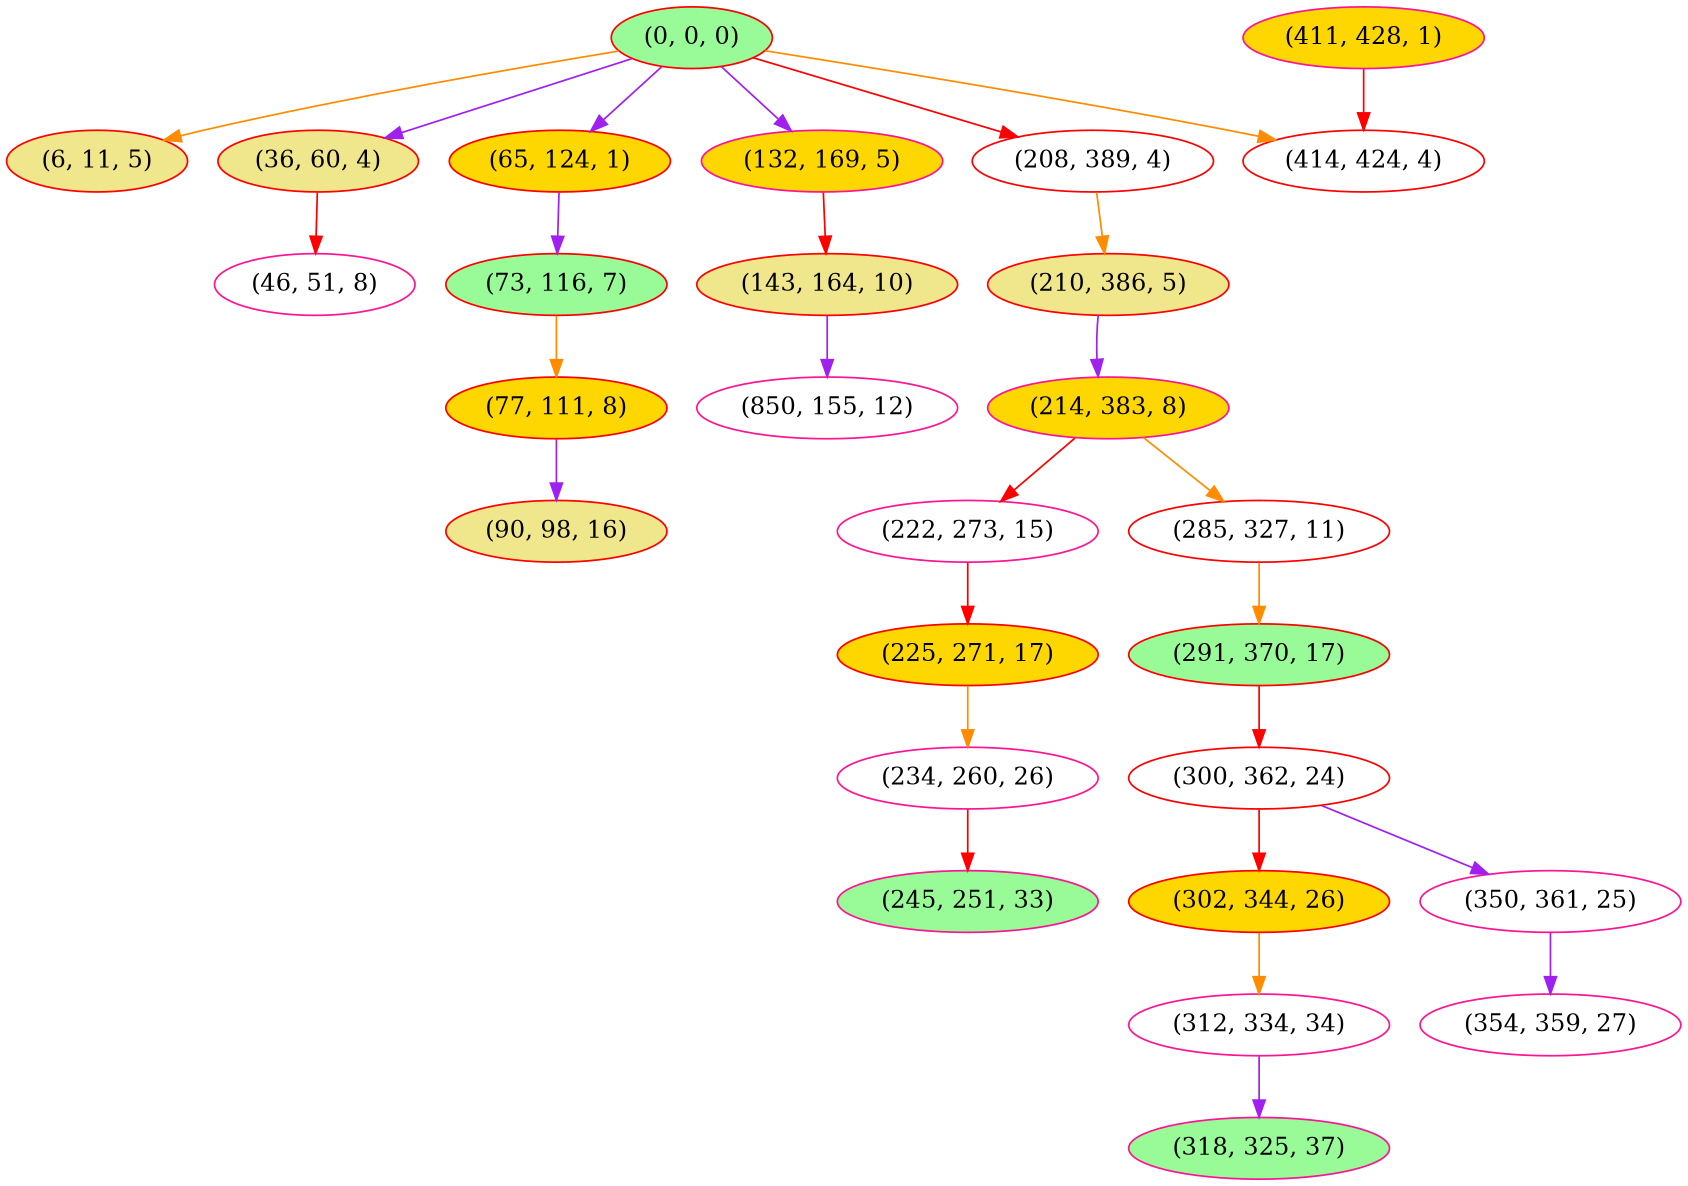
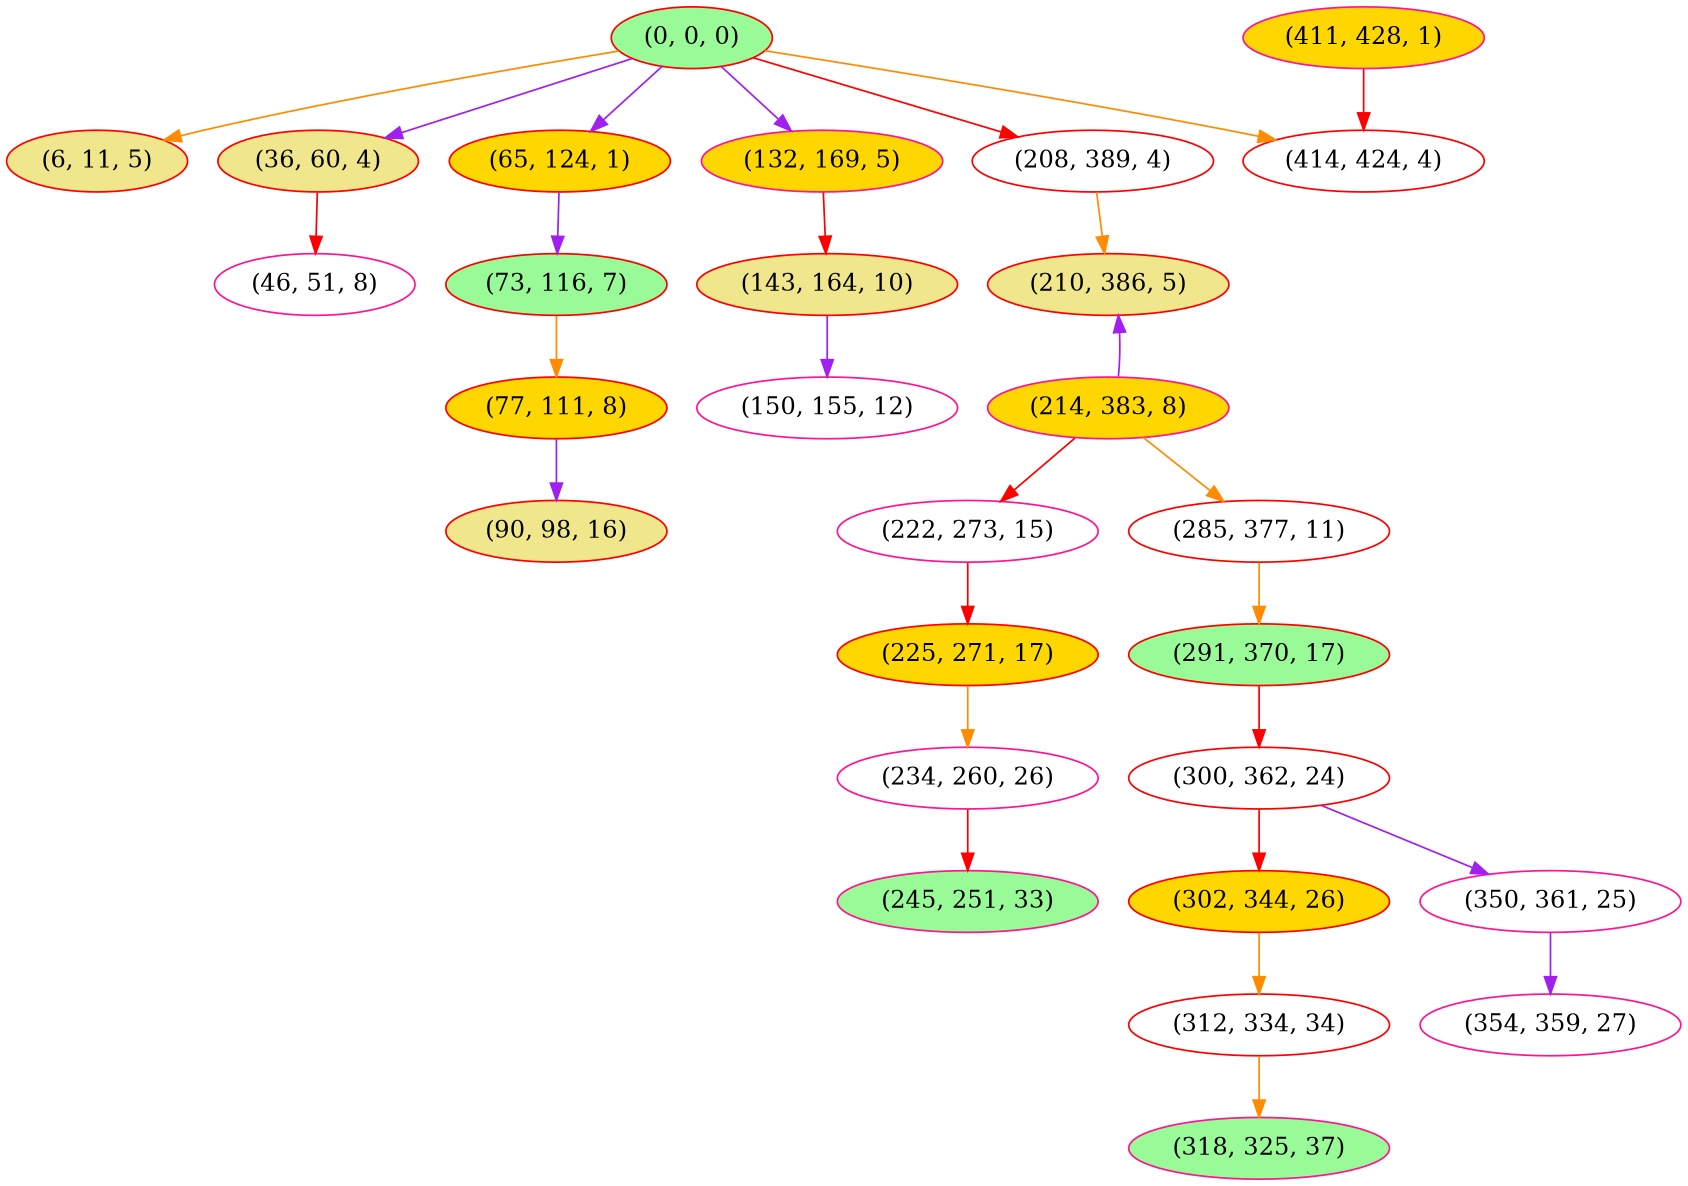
edge "(210, 386, 5)" -> "(214, 383, 8)": reversed
node "(850, 155, 12)": label "(850, 155, 12)" -> "(150, 155, 12)"
node "(285, 327, 11)": label "(285, 327, 11)" -> "(285, 377, 11)"
node "(312, 334, 34)": color deeppink -> red
edge "(312, 334, 34)" -> "(318, 325, 37)": color purple -> darkorange
